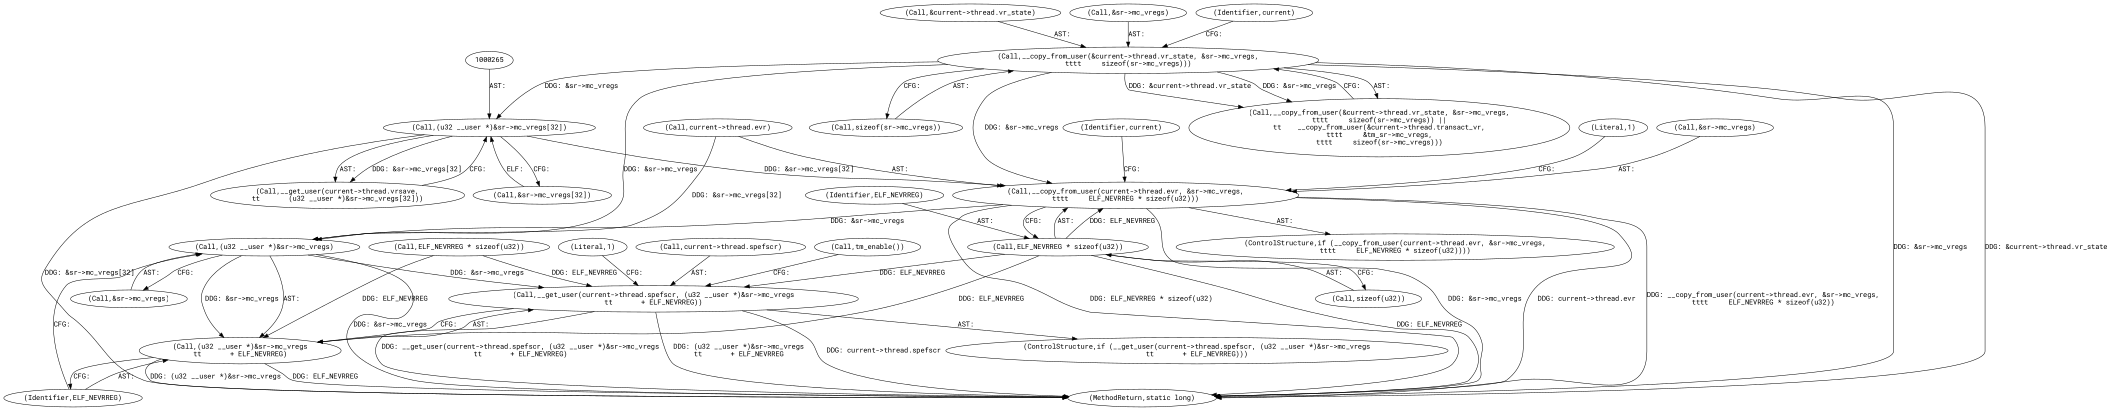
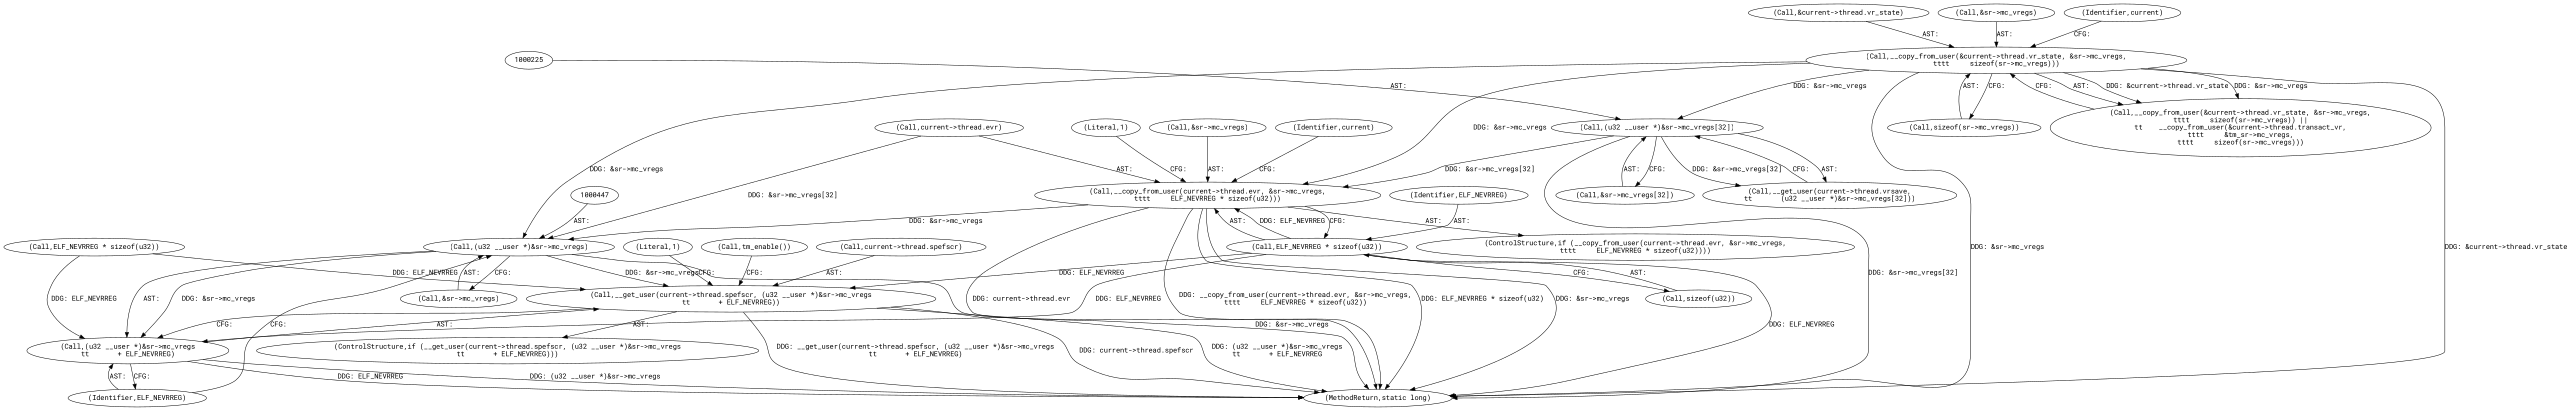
node "1000265": label "1000265" -> "1000225"
edge "(Call,&sr->mc_vregs[32])" -> "(Call,(u32 __user *)&sr->mc_vregs[32])": label "ELF: " -> "AST: "
node "1000447": added
